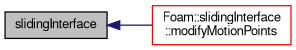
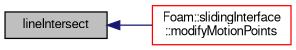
node "slidingInterface": label "slidingInterface" -> "lineIntersect"
